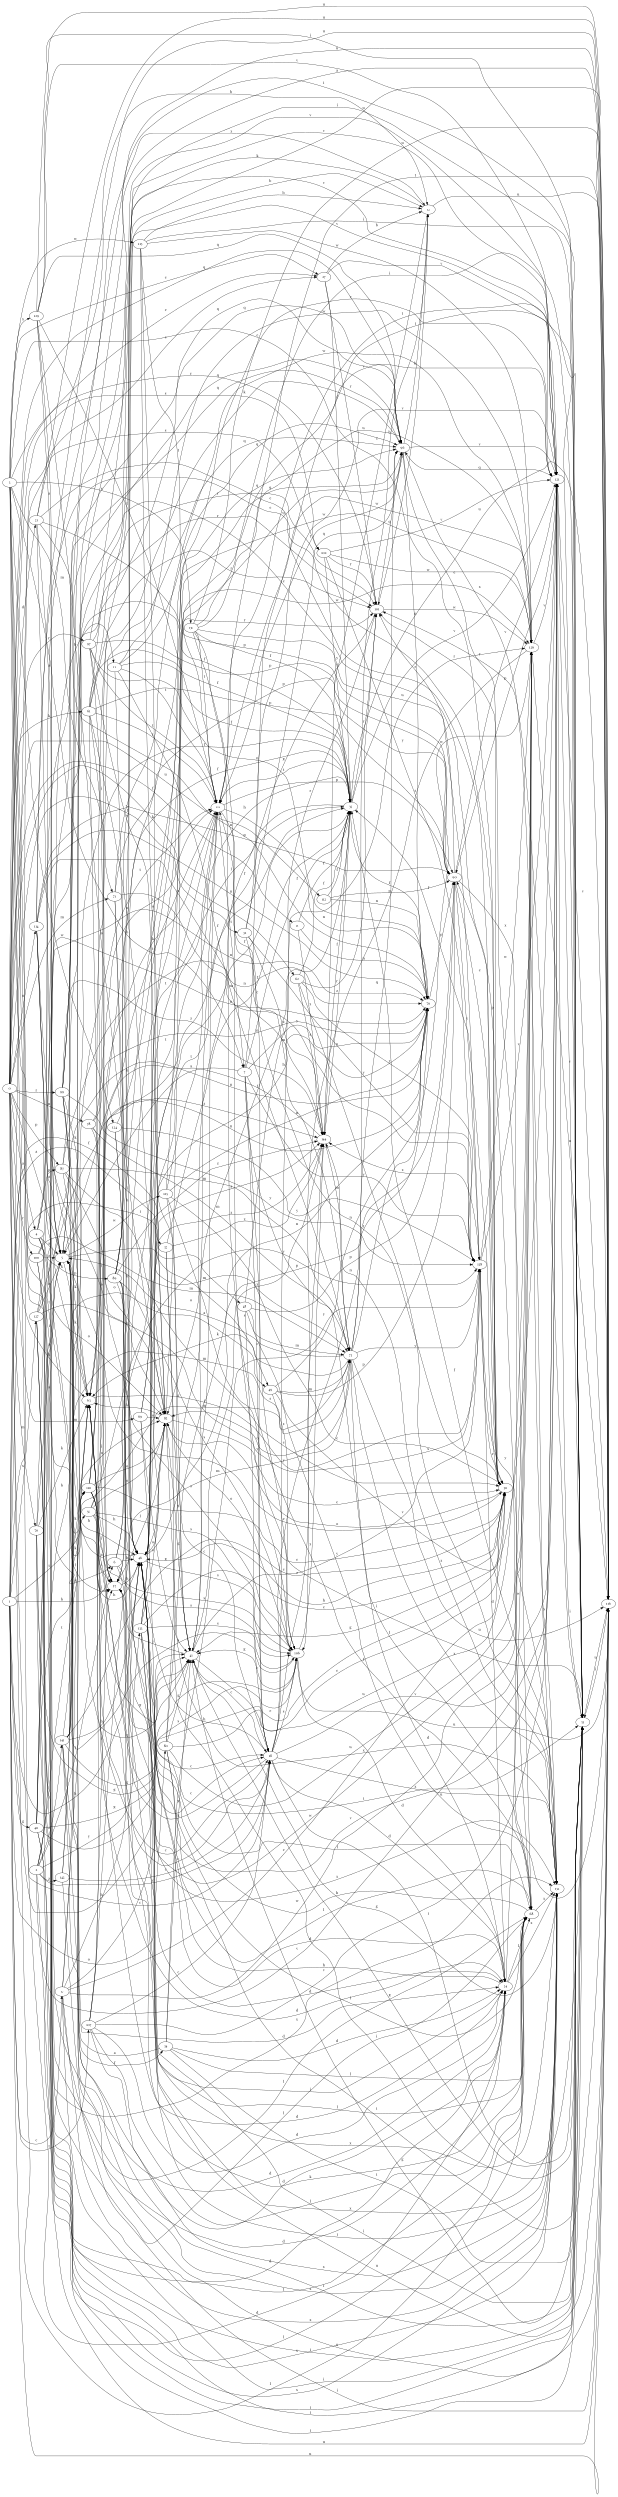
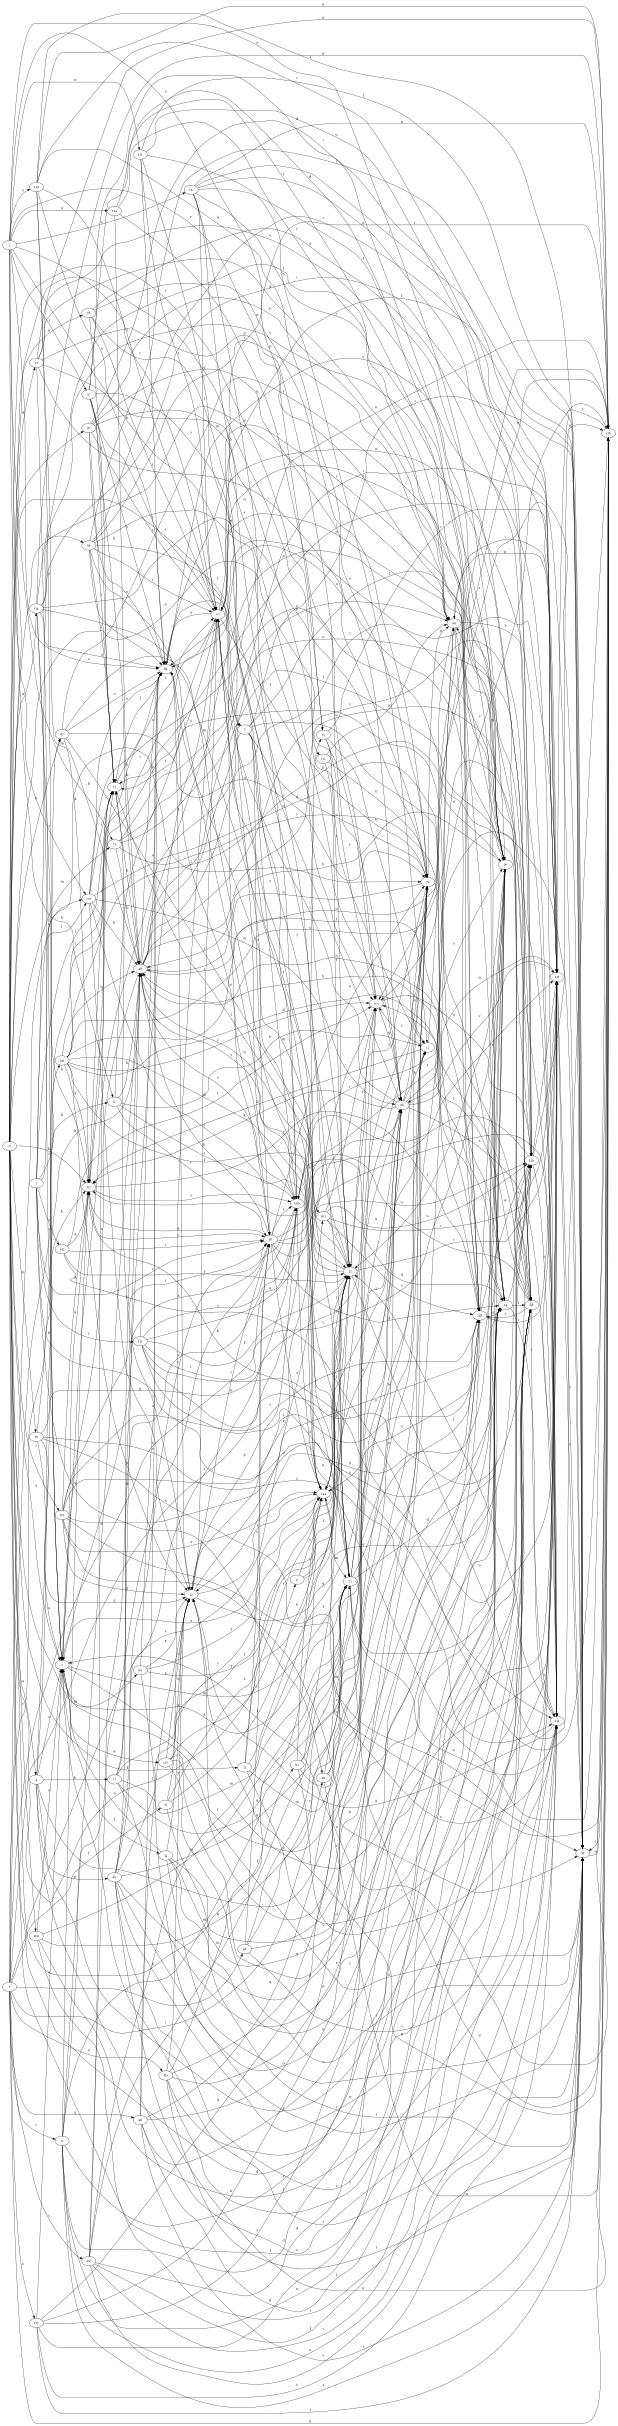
edge "68" -> "85": added, label "o"
edge "110" -> "35": now "142" -> "35"
edge "49" -> "106": removed, label "s"
edge "40" -> "5": removed, label "a"
